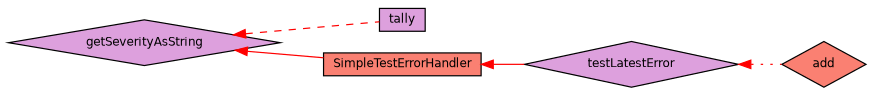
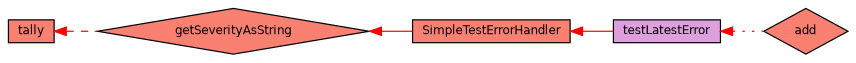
node "tally": fillcolor plum -> salmon
edge "tally" -> "getSeverityAsString": reversed
node "getSeverityAsString": fillcolor plum -> salmon
node "testLatestError": shape diamond -> box
